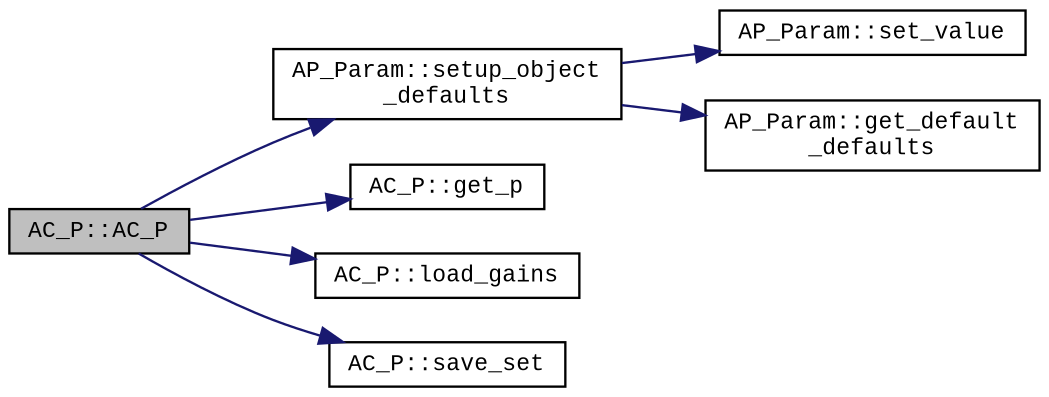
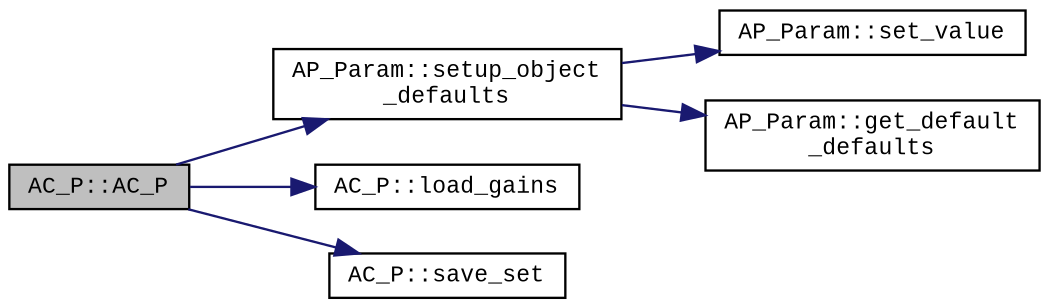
node "AC_P::get_p": removed
